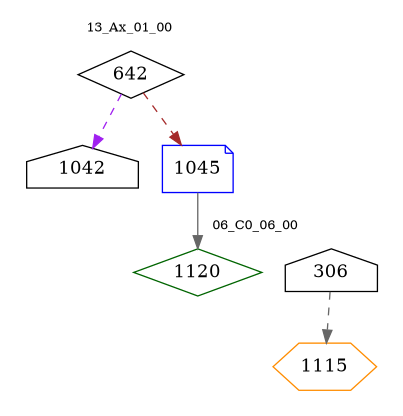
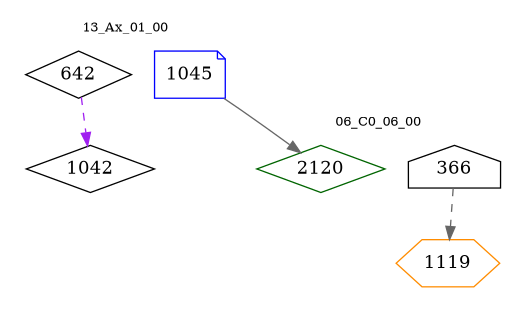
edge "642" -> "1045": removed
node "1042": shape house -> diamond
node "1120": label "1120" -> "2120"
node "306": label "306" -> "366"
node "1115": label "1115" -> "1119"
